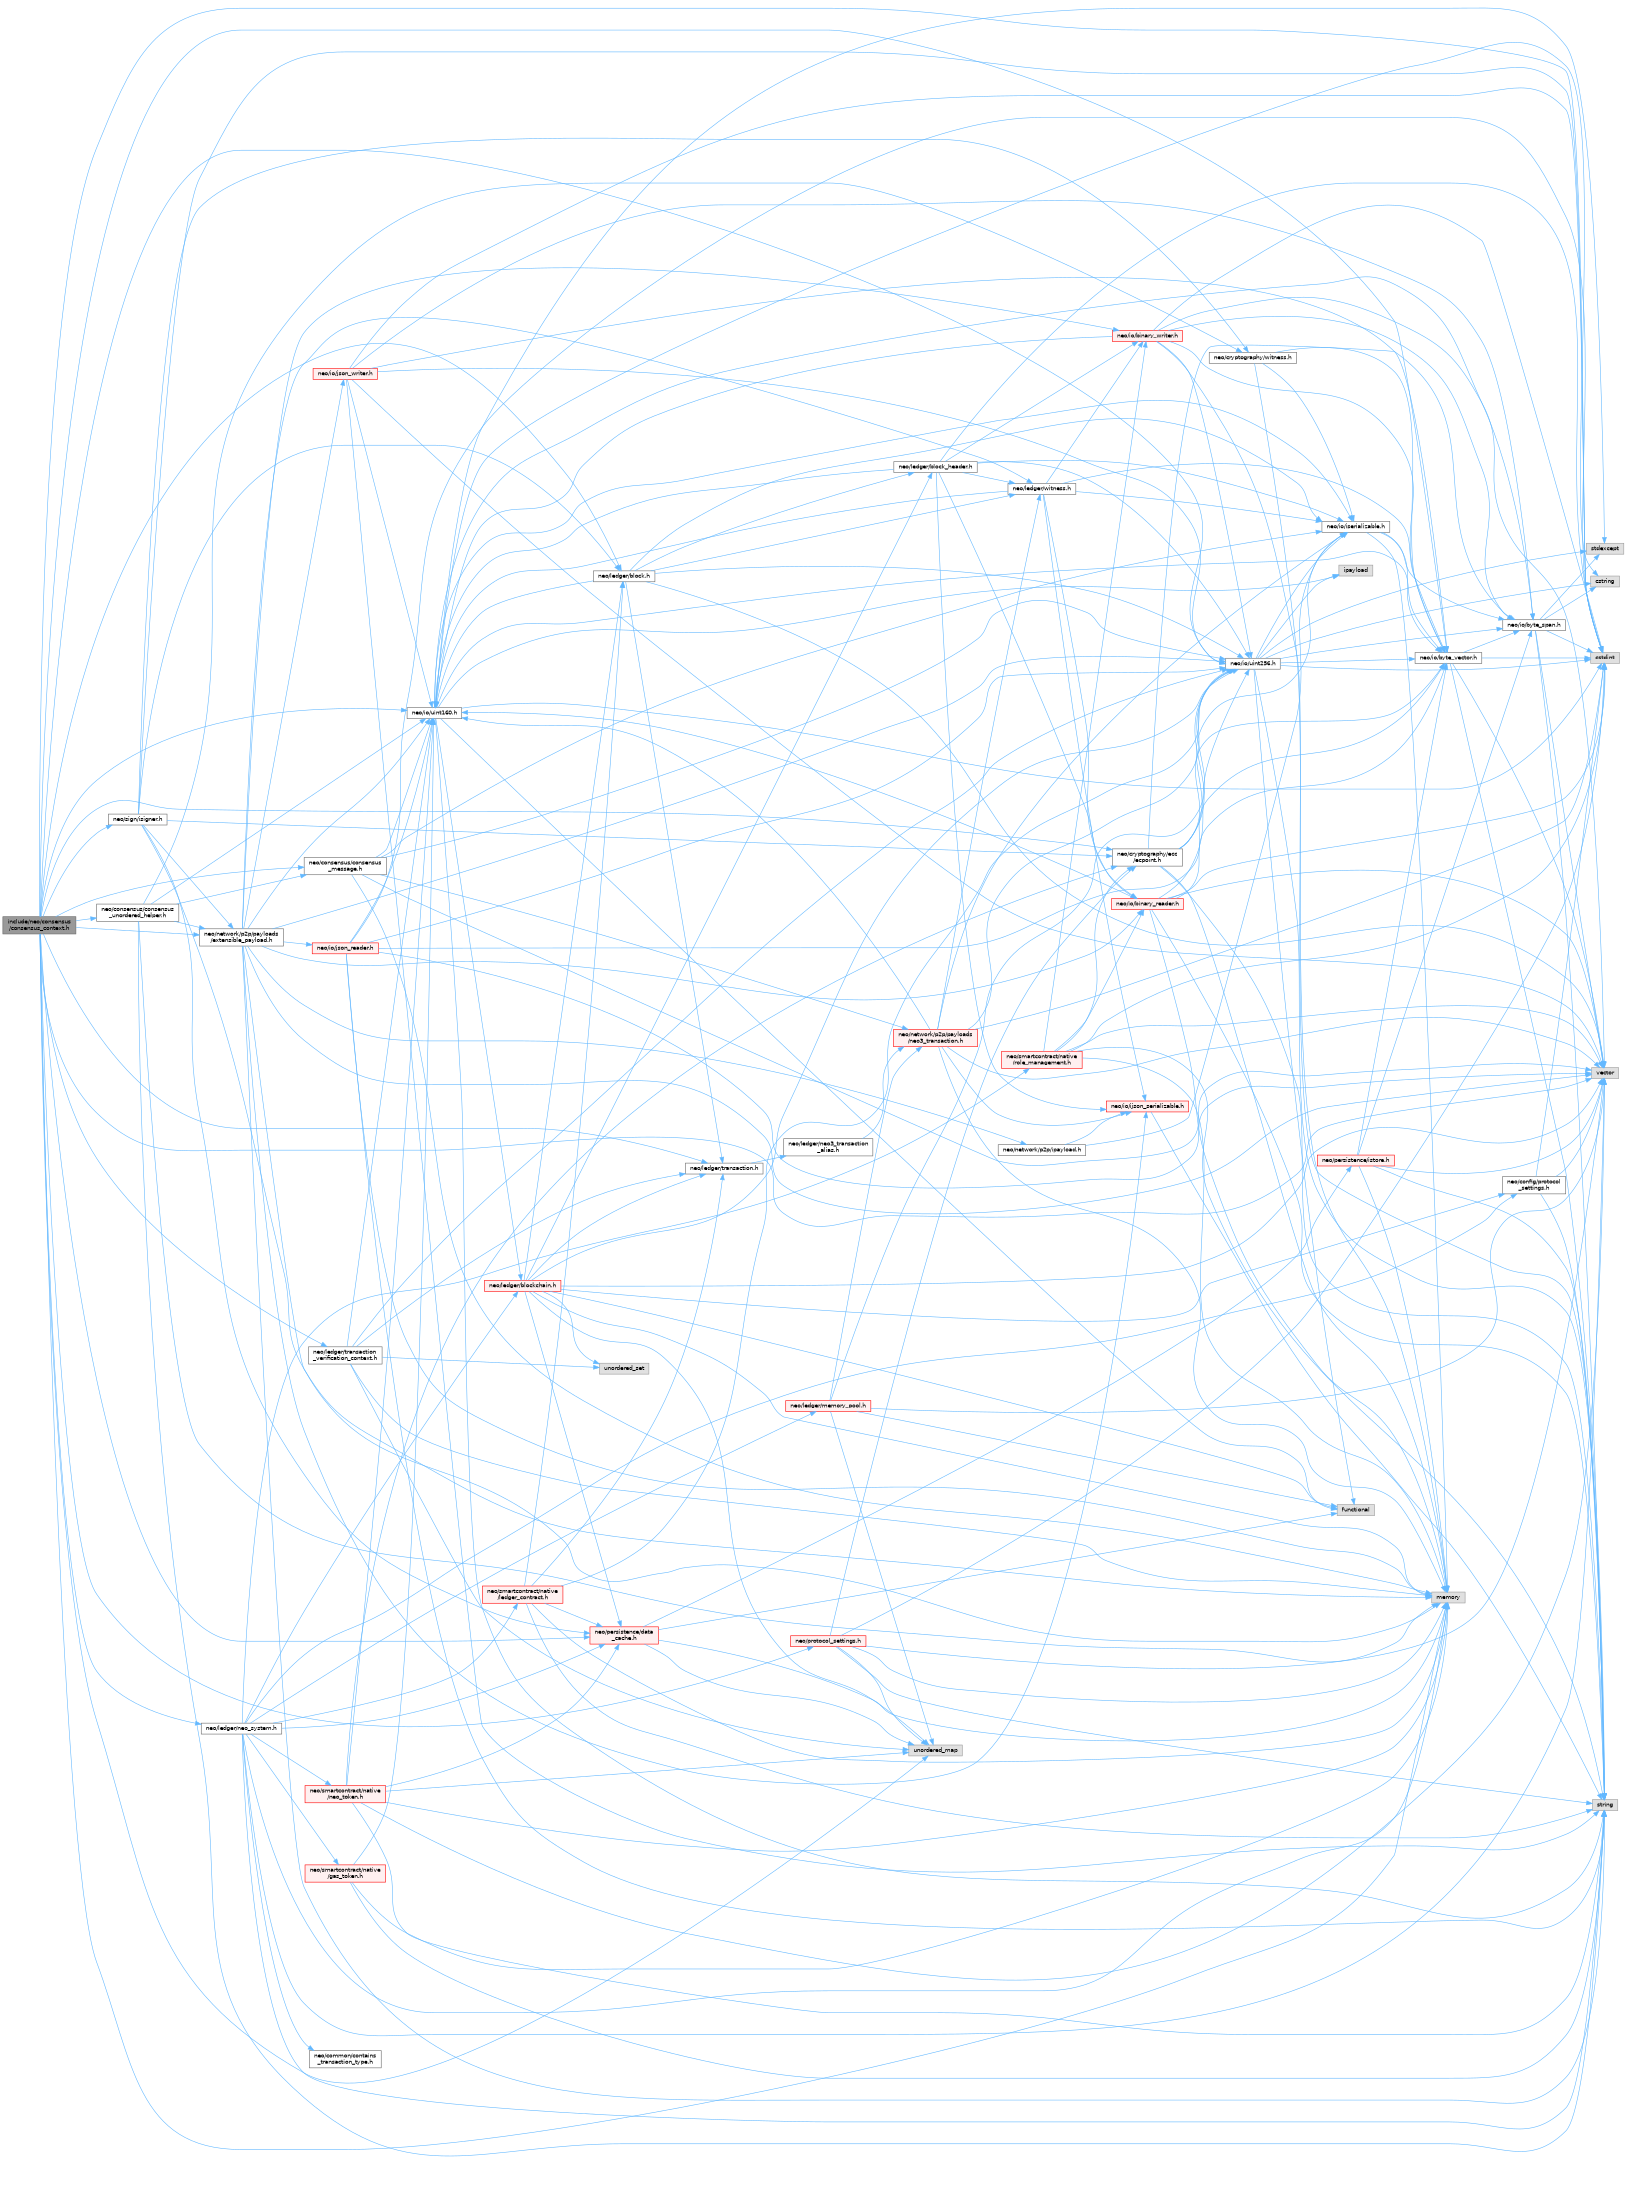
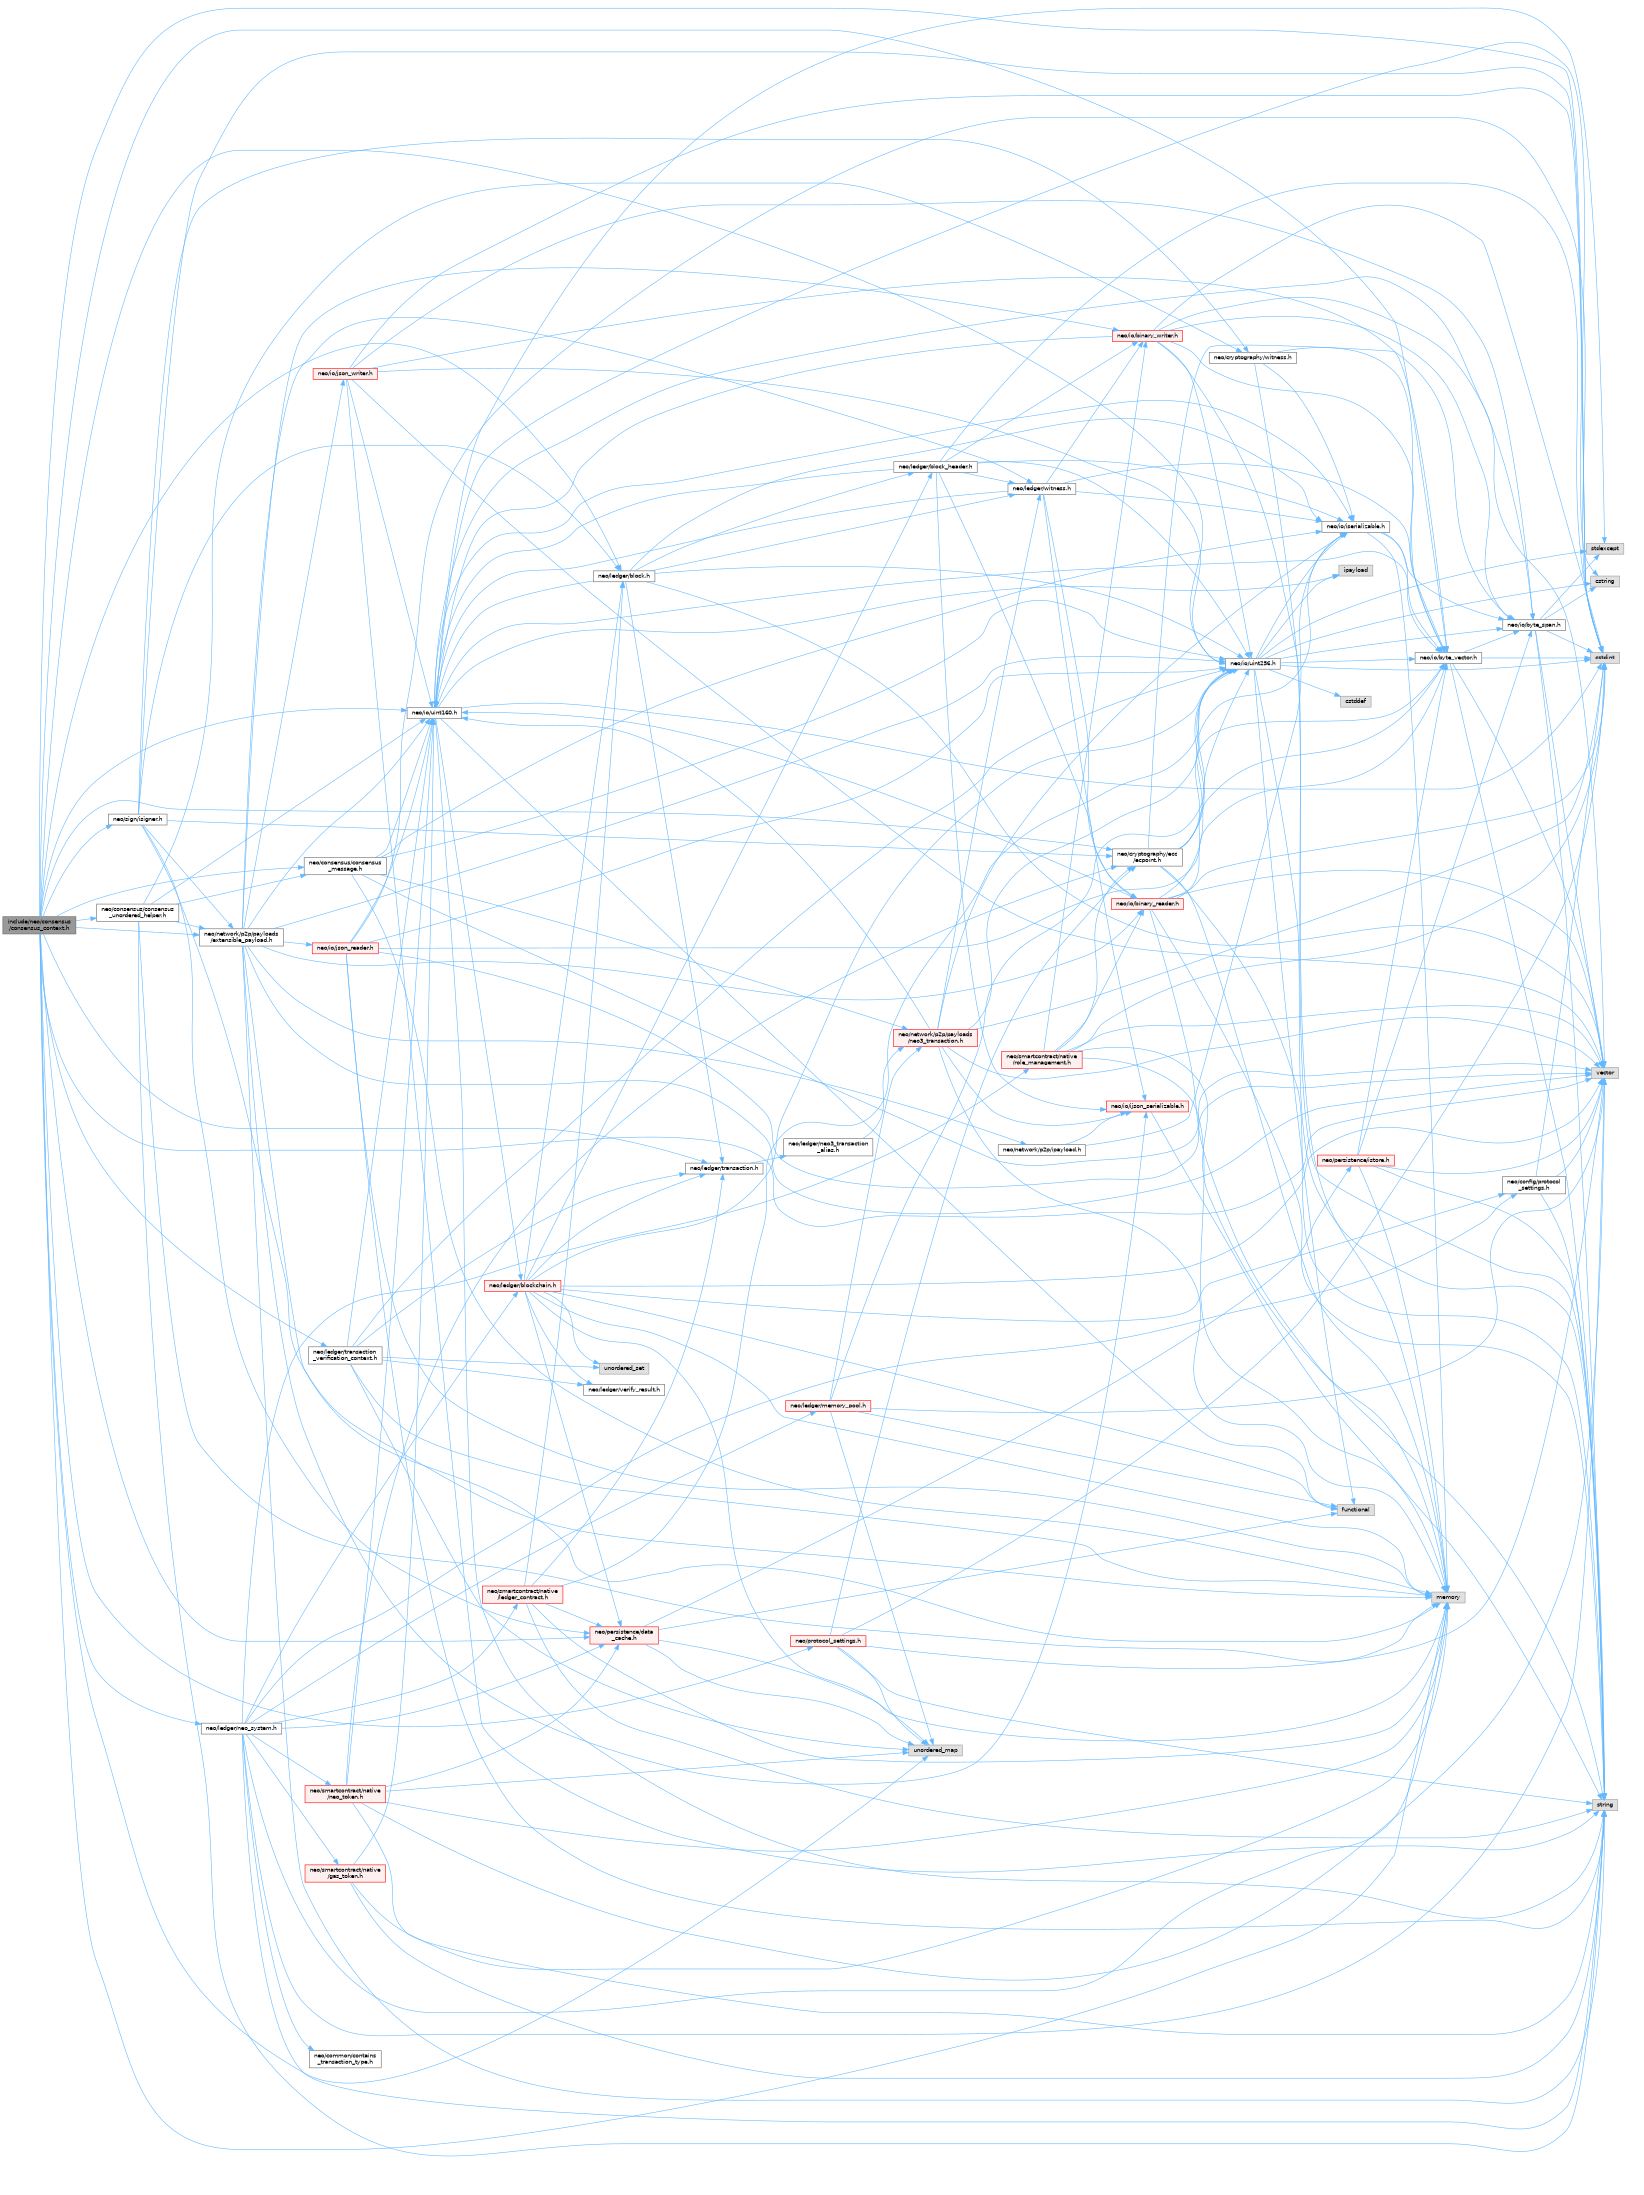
node "cstddef": added
node "neo/ledger/verify_result.h": added
edge "neo/protocol_settings.h" -> "memory": removed
